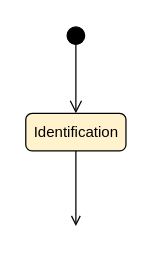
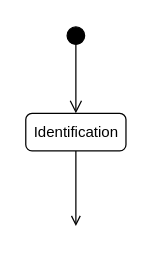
node "Identification": fillcolor #fff2cc -> #ffffff
